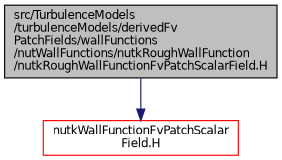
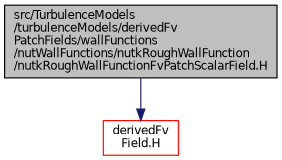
node "nutkWallFunctionFvPatchScalar Field.H": label "nutkWallFunctionFvPatchScalar Field.H" -> "derivedFv Field.H"
